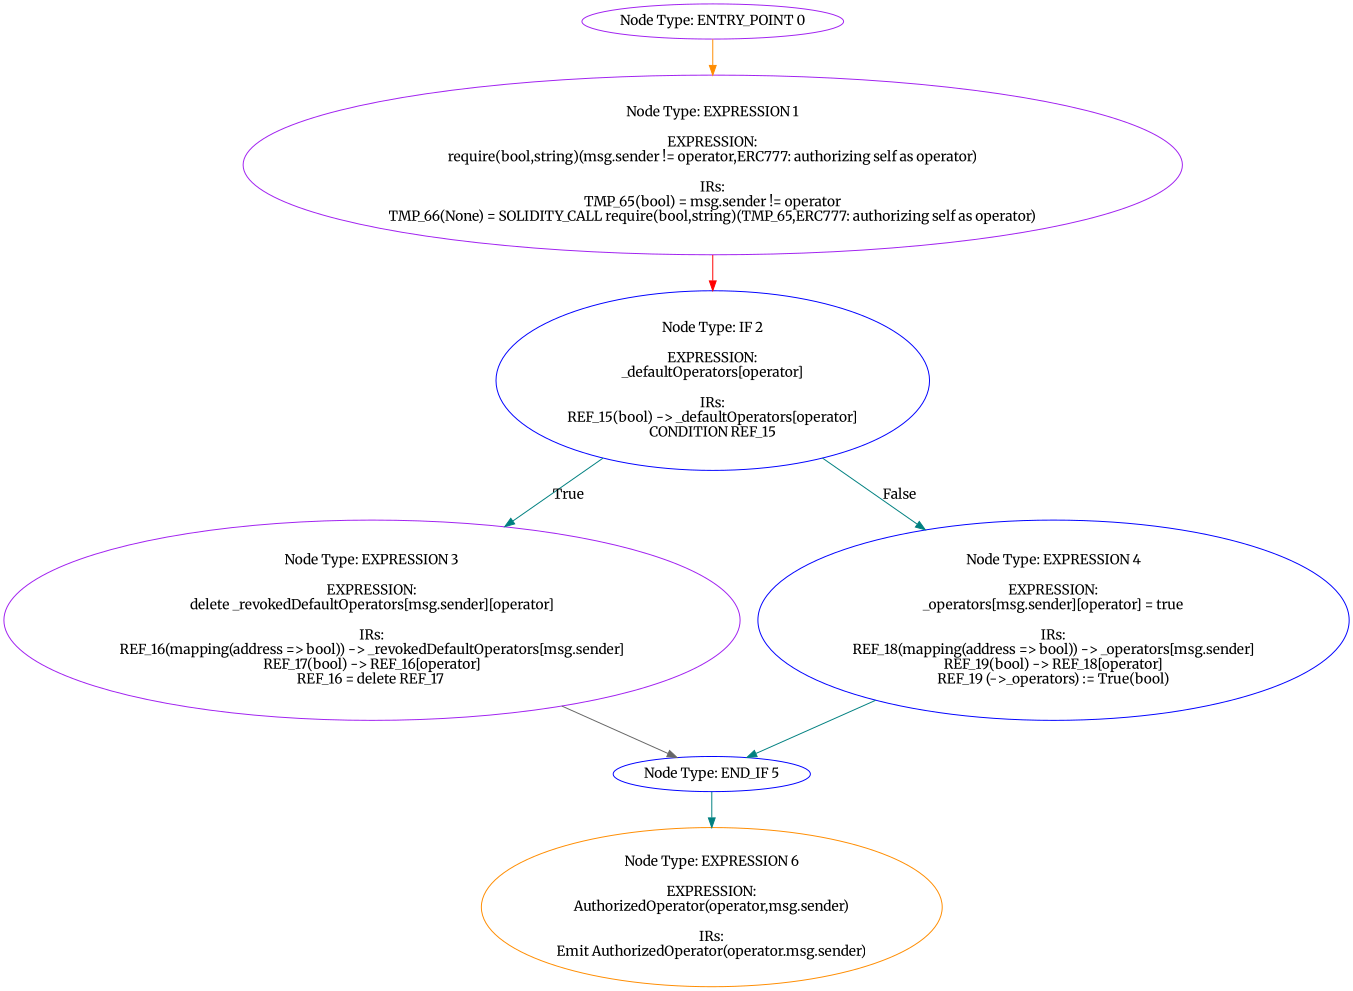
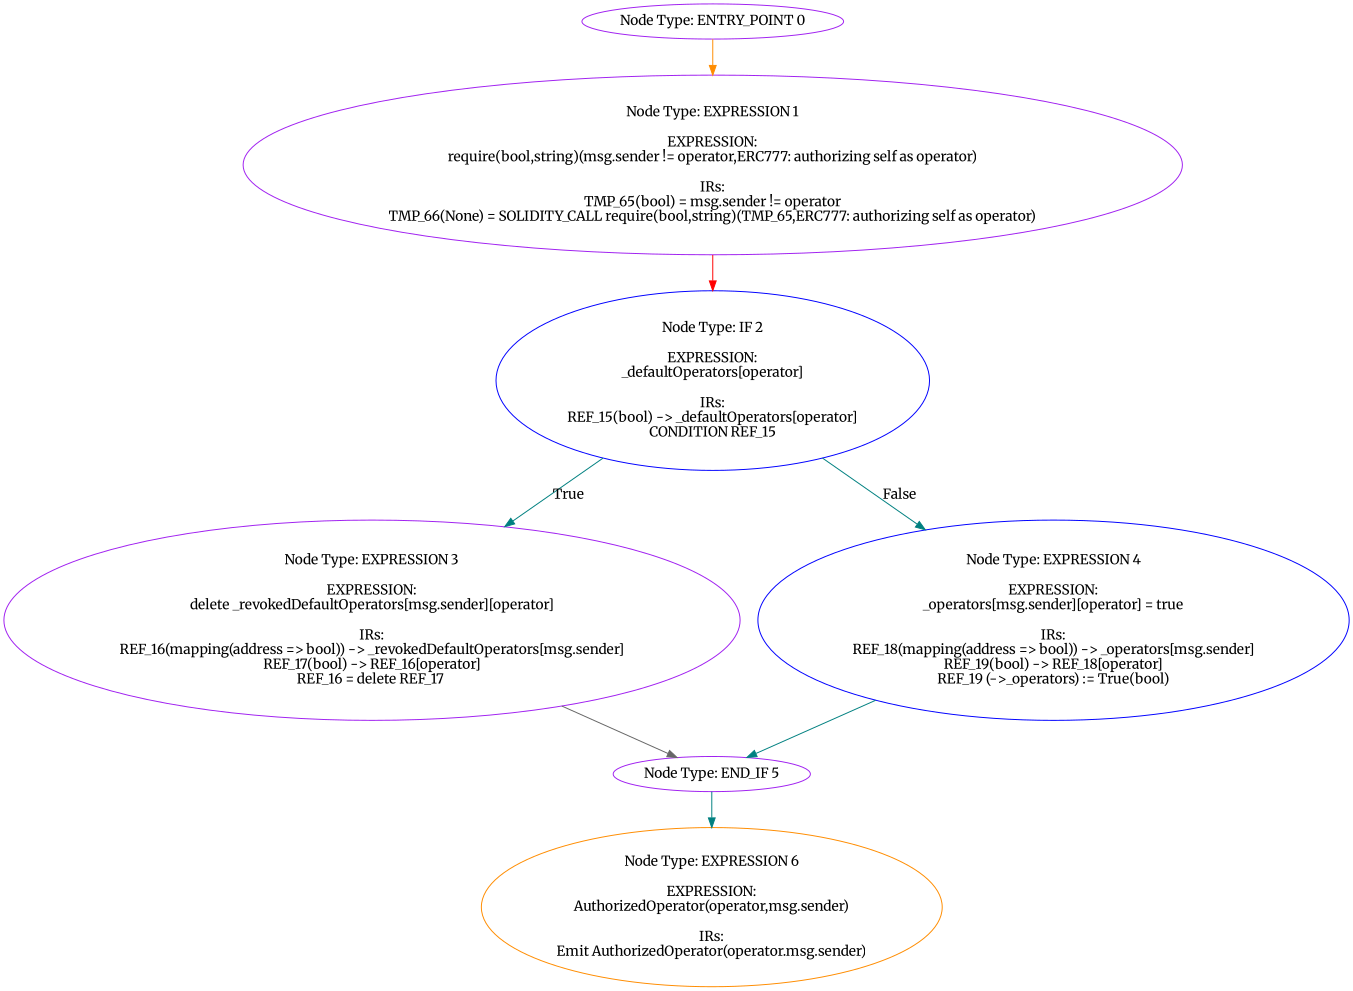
node "Node Type: END_IF 5": color blue -> purple
